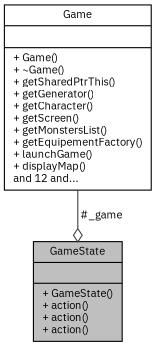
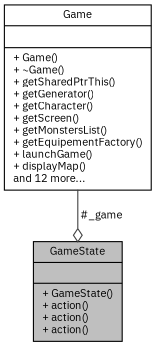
node "Game": text "and 12 and..." -> "and 12 more..."
